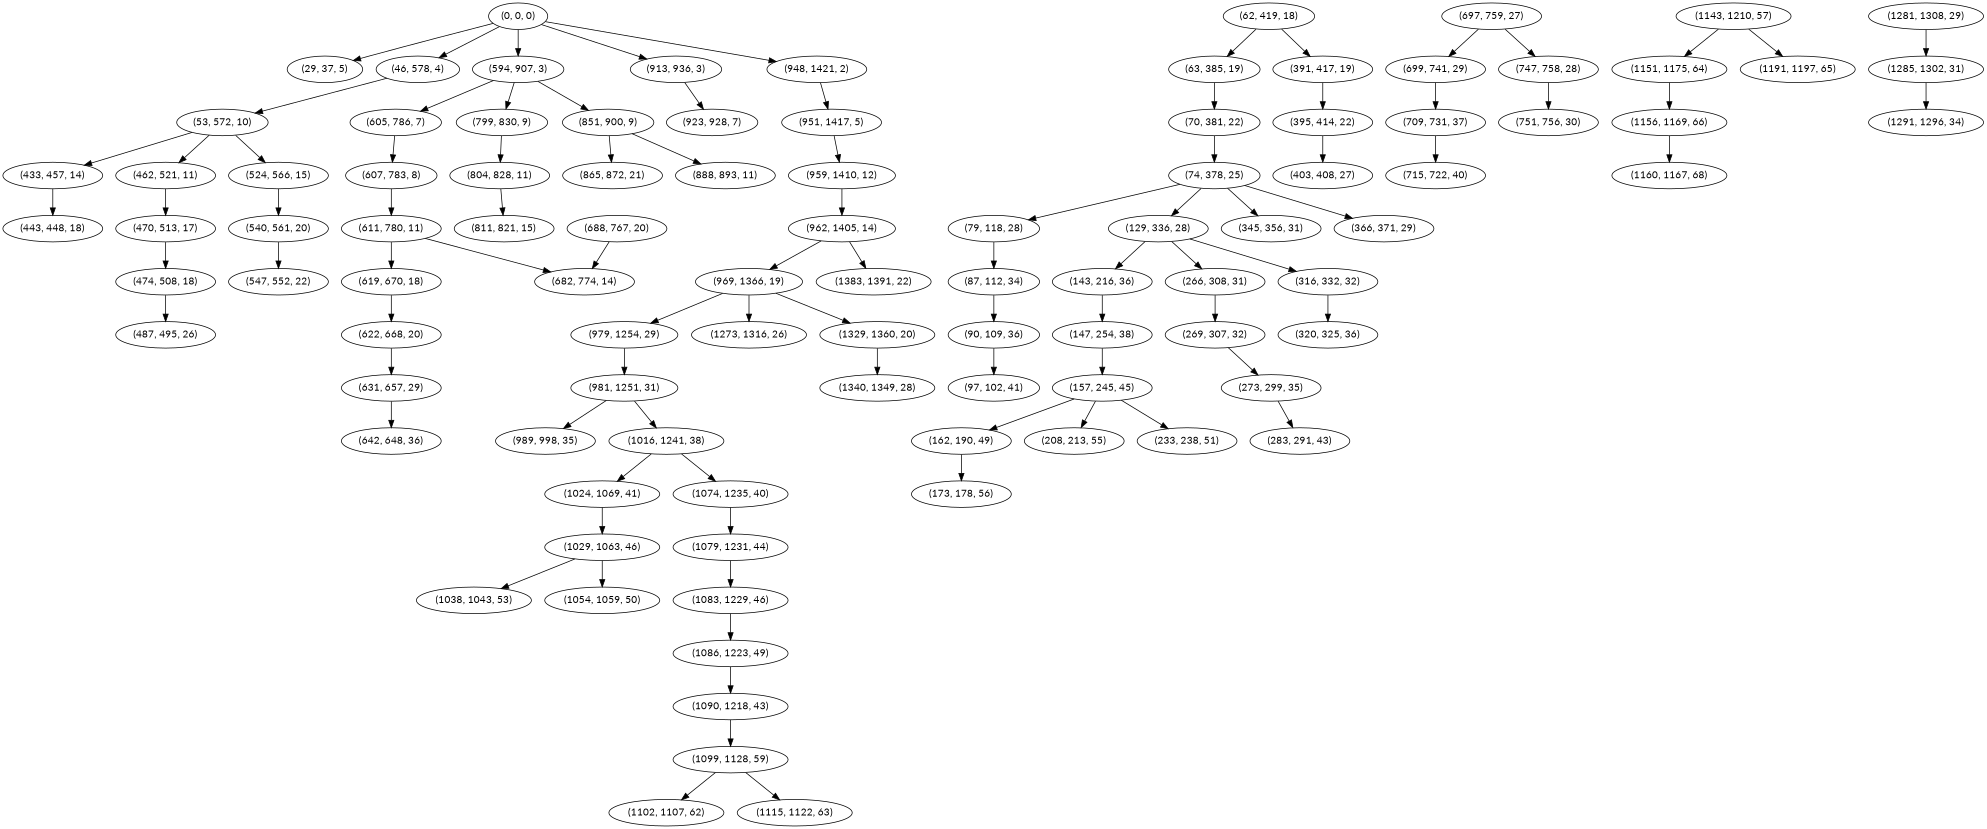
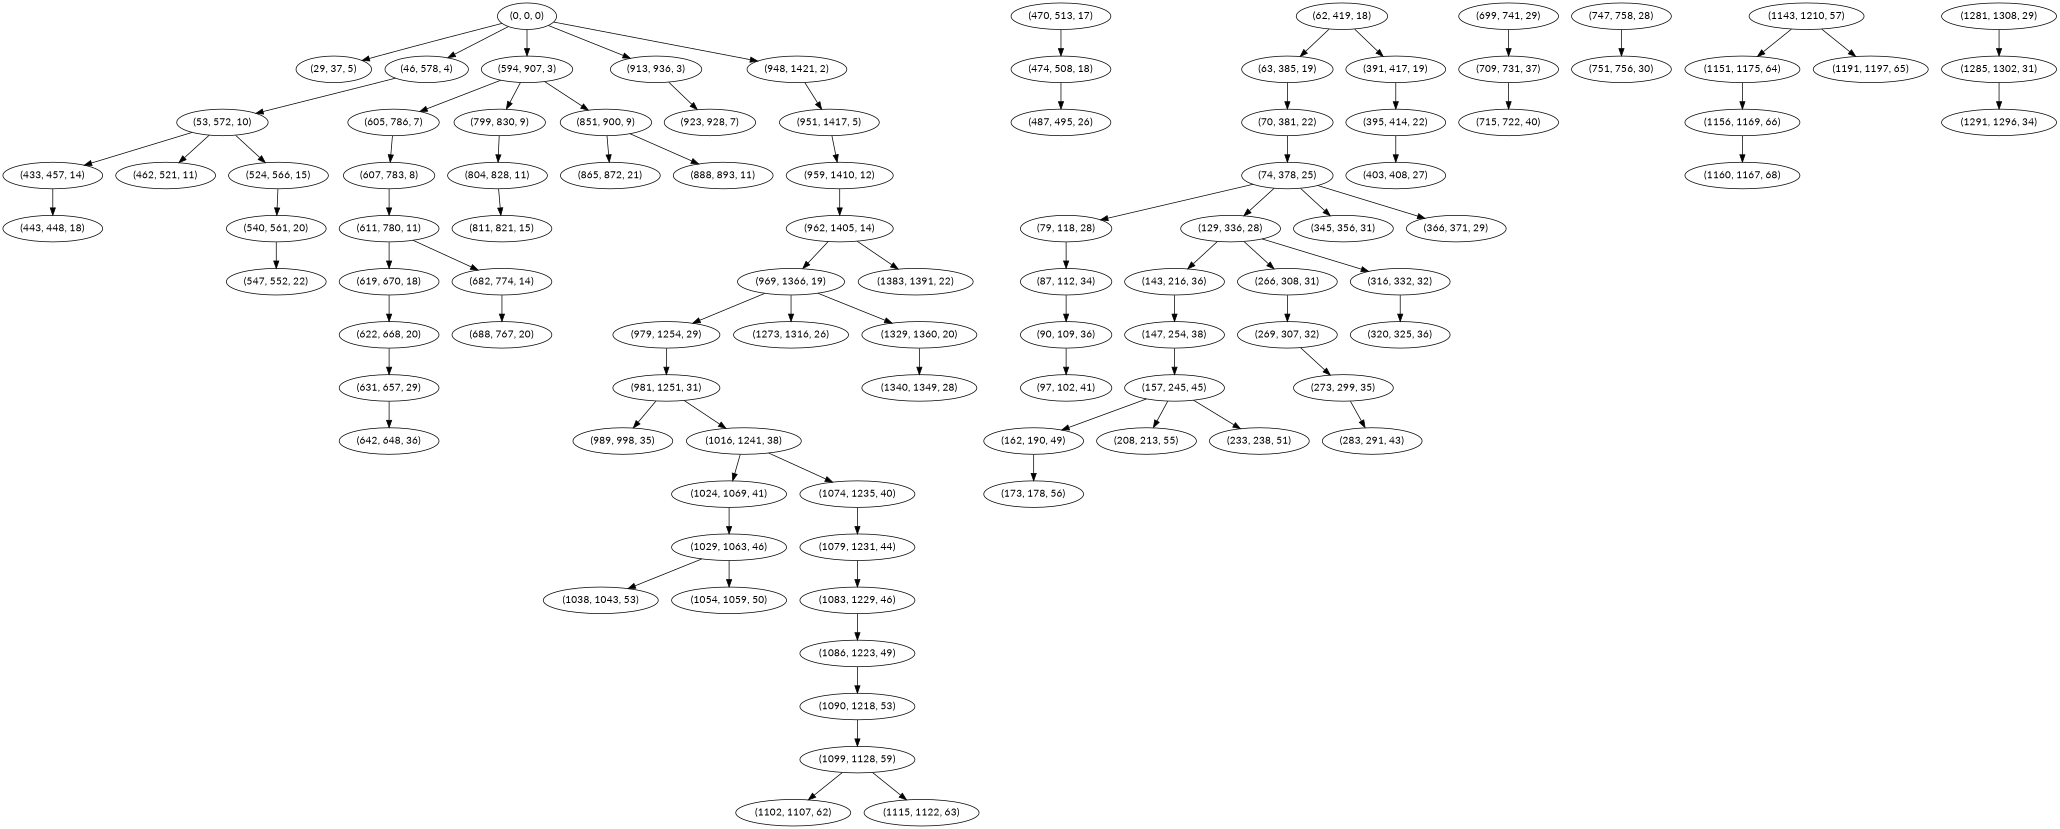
node "(697, 759, 27)": removed
edge "(462, 521, 11)" -> "(470, 513, 17)": removed
edge "(688, 767, 20)" -> "(682, 774, 14)": reversed
node "(1090, 1218, 43)": label "(1090, 1218, 43)" -> "(1090, 1218, 53)"
